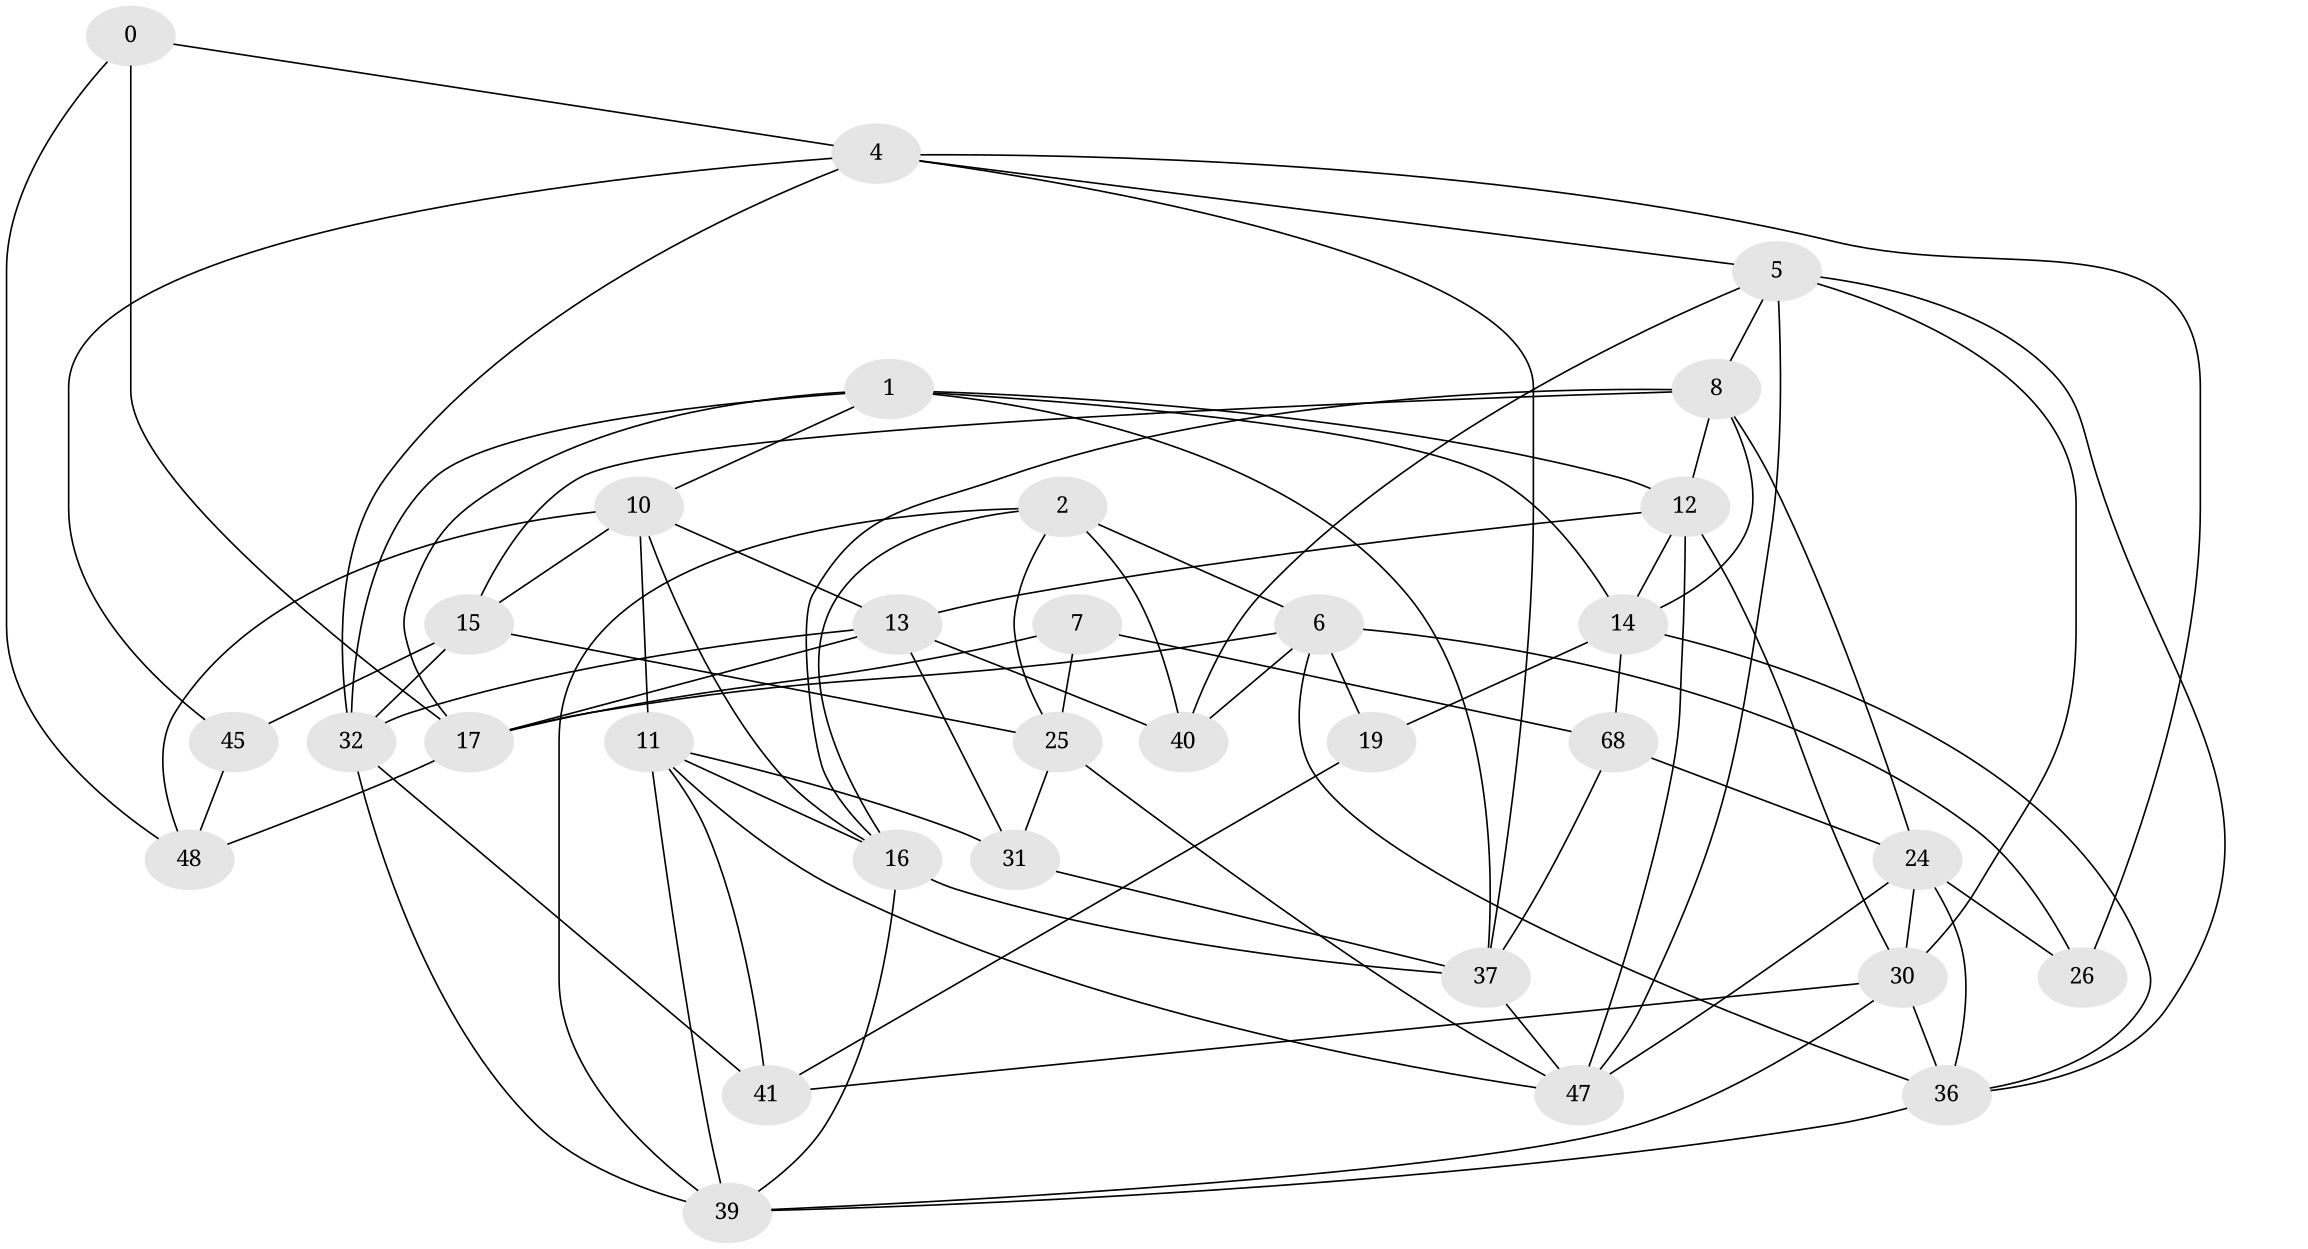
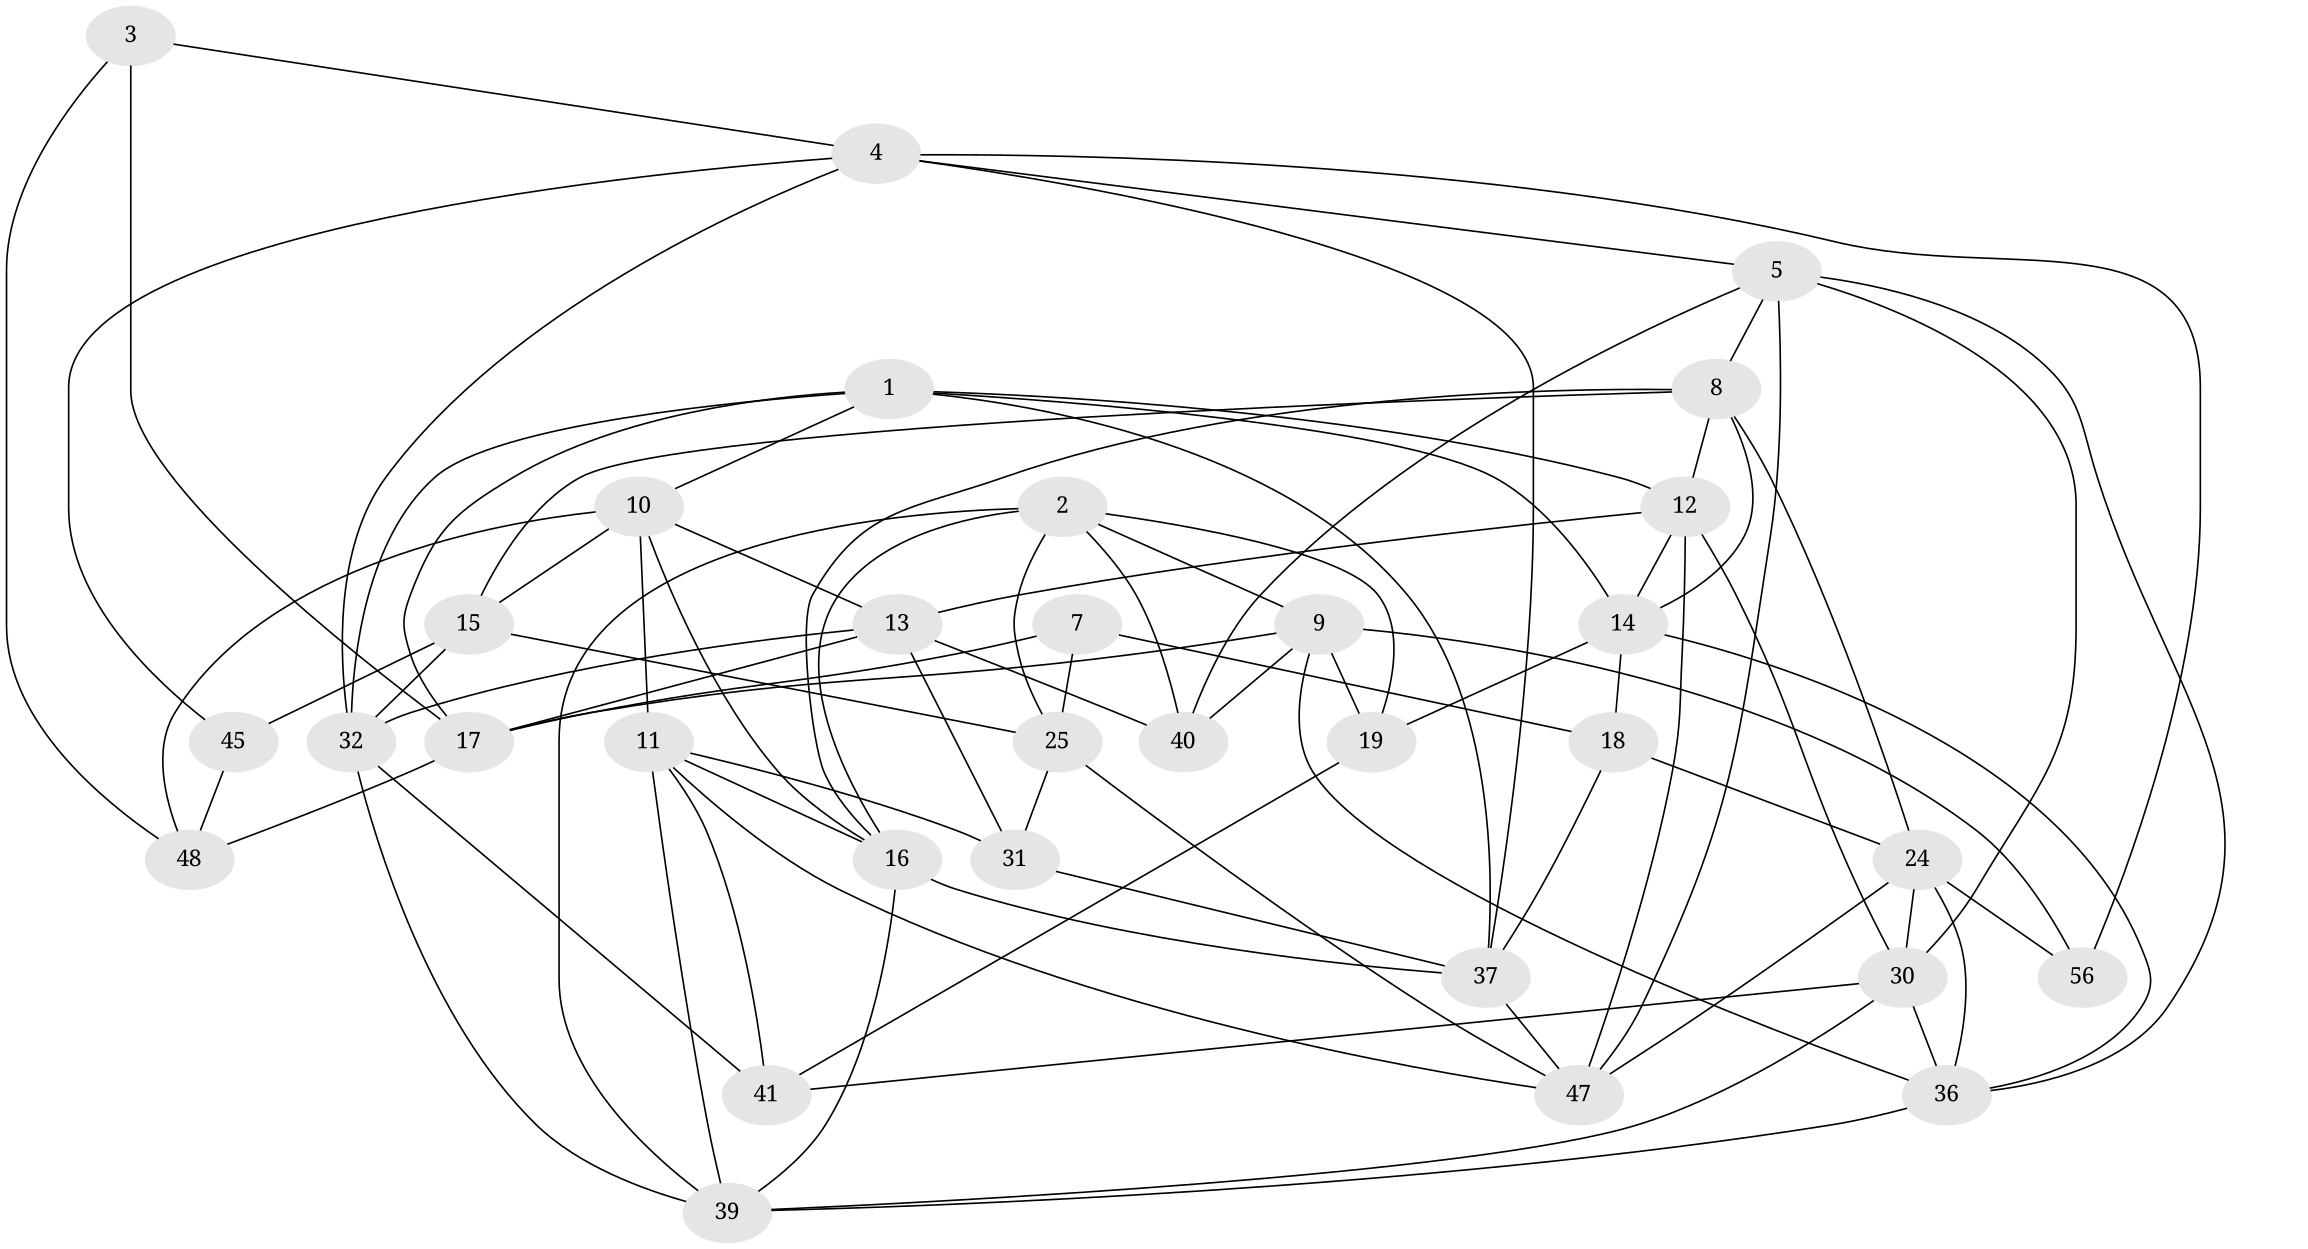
node "0": label "0" -> "3"
edge "2" -- "19": added
node "6": label "6" -> "9"
node "68": label "68" -> "18"
node "26": label "26" -> "56"
